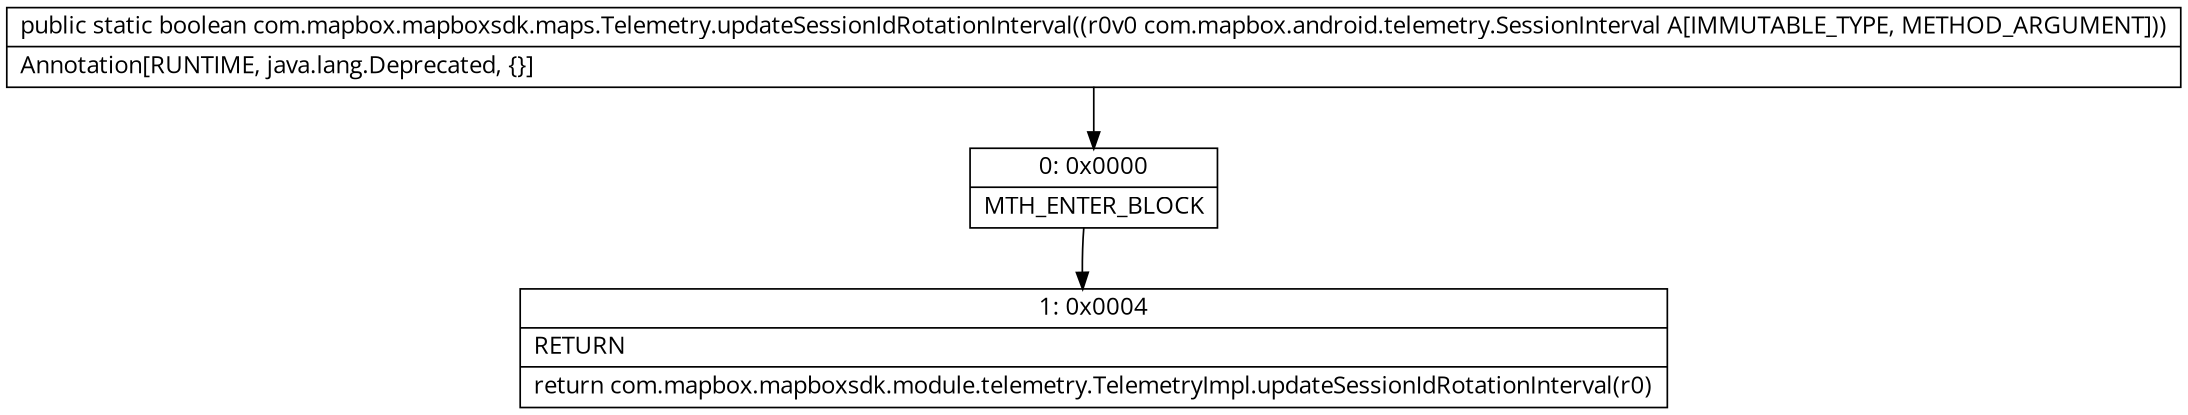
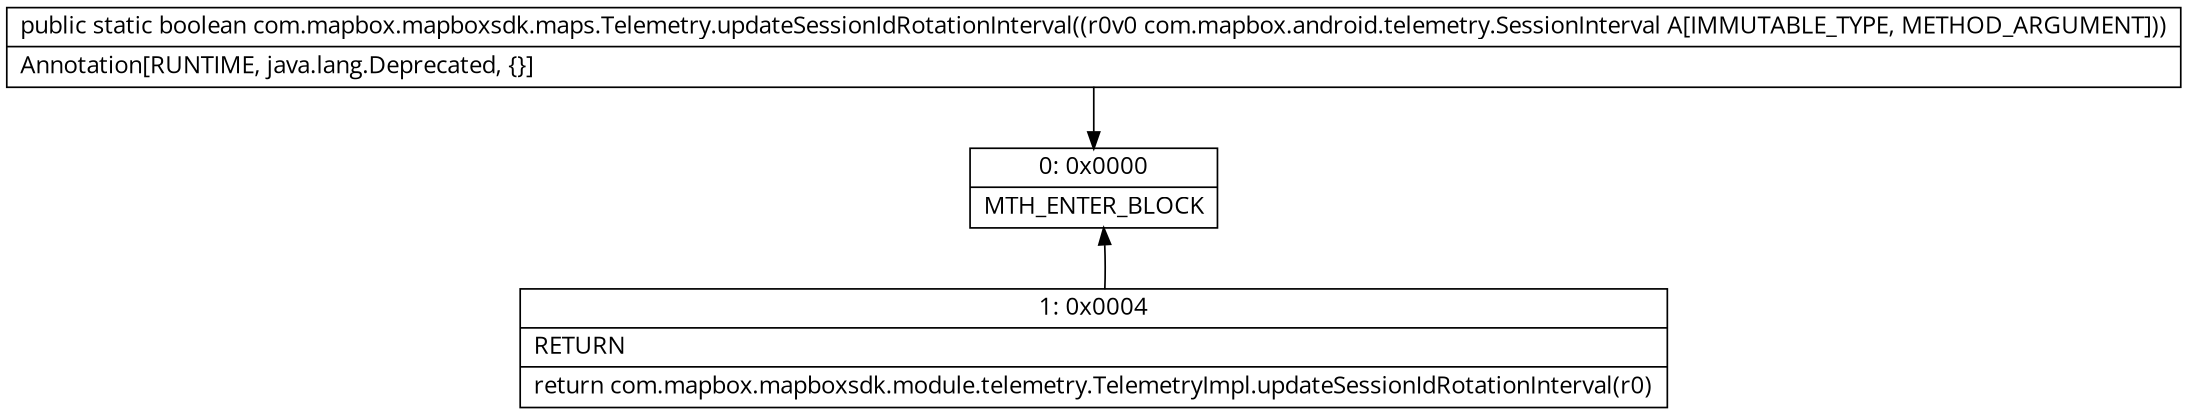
edge "0: 0x0000" -> "1: 0x0004": reversed
